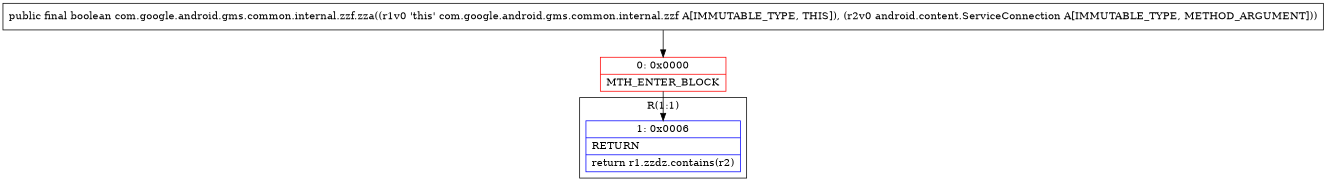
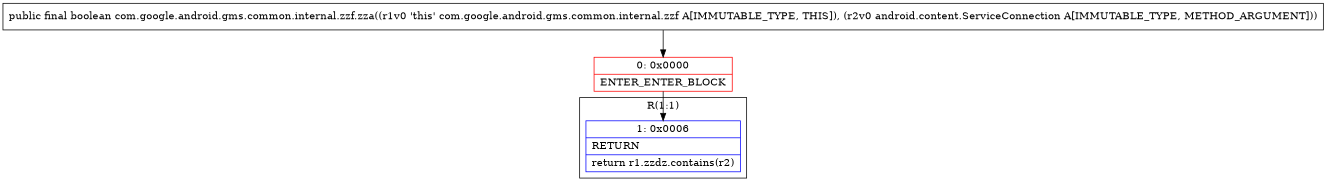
node "0: 0x0000": text "MTH_ENTER_BLOCK" -> "ENTER_ENTER_BLOCK"
